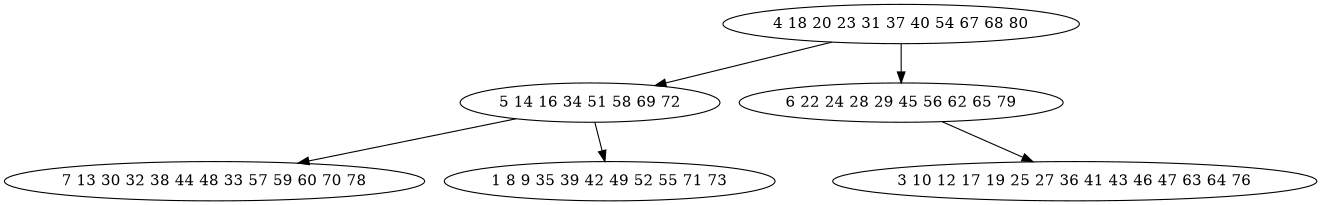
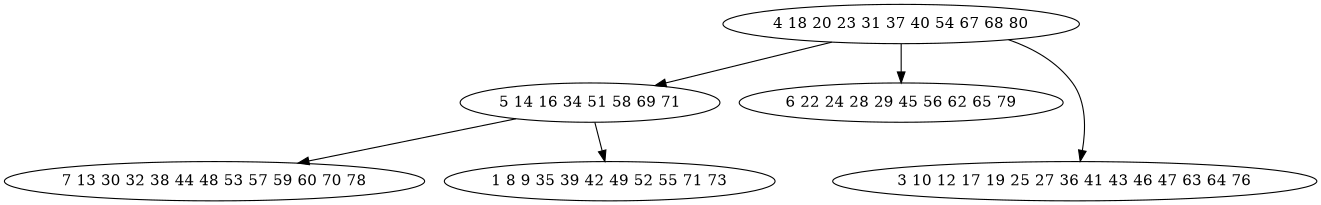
node "5 14 16 34 51 58 69 72": label "5 14 16 34 51 58 69 72" -> "5 14 16 34 51 58 69 71"
edge "6 22 24 28 29 45 56 62 65 79" -> "3 10 12 17 19 25 27 36 41 43 46 47 63 64 76": now "4 18 20 23 31 37 40 54 67 68 80" -> "3 10 12 17 19 25 27 36 41 43 46 47 63 64 76"
node "7 13 30 32 38 44 48 33 57 59 60 70 78": label "7 13 30 32 38 44 48 33 57 59 60 70 78" -> "7 13 30 32 38 44 48 53 57 59 60 70 78"
